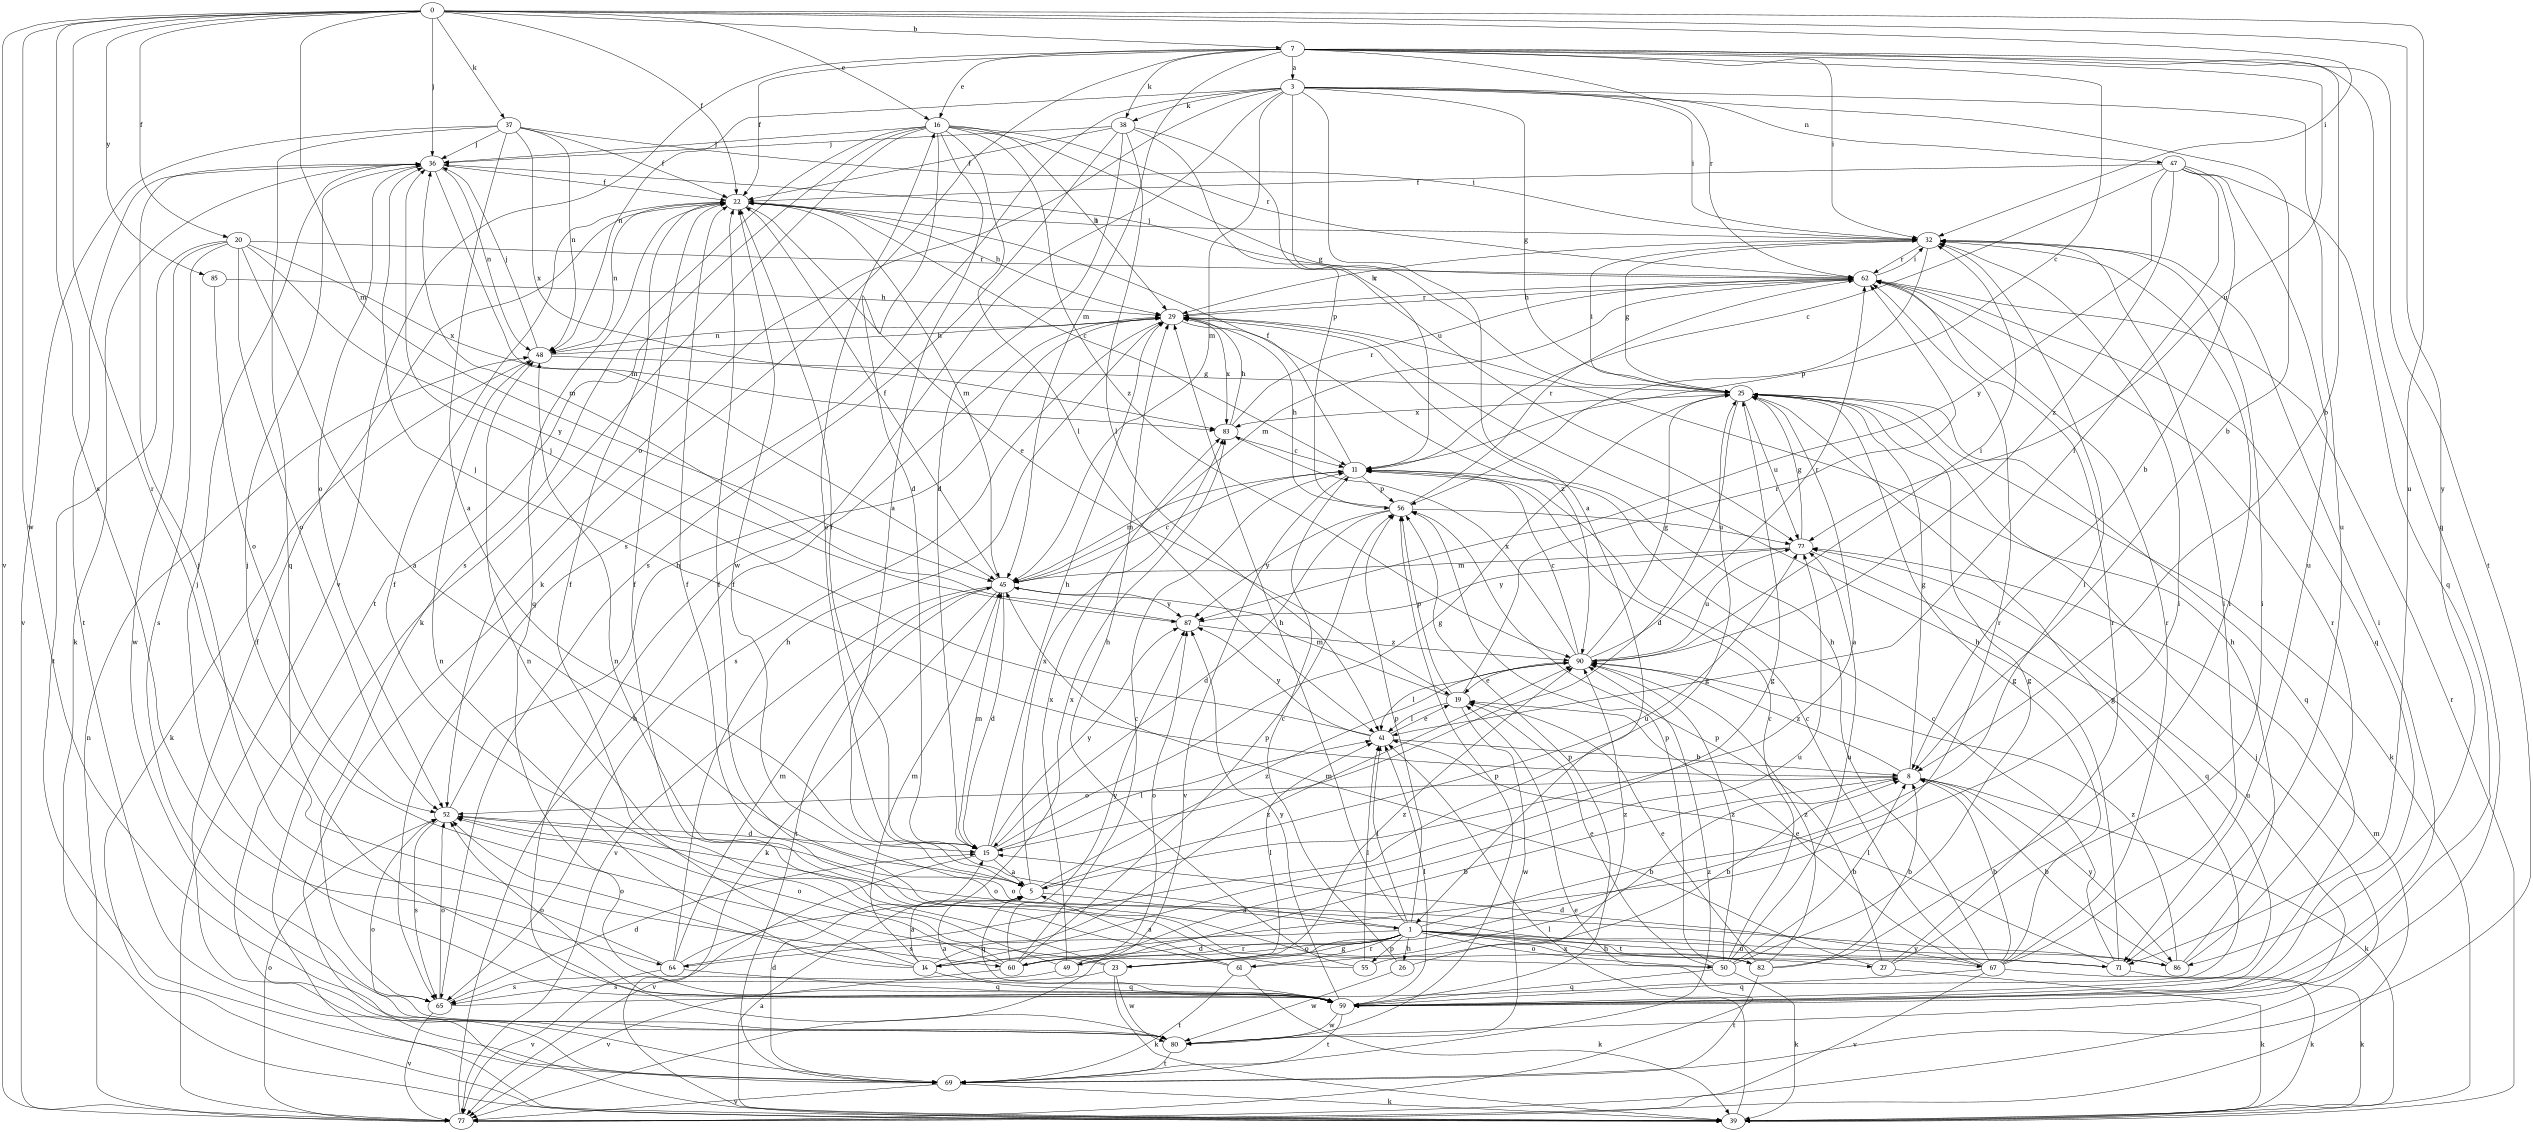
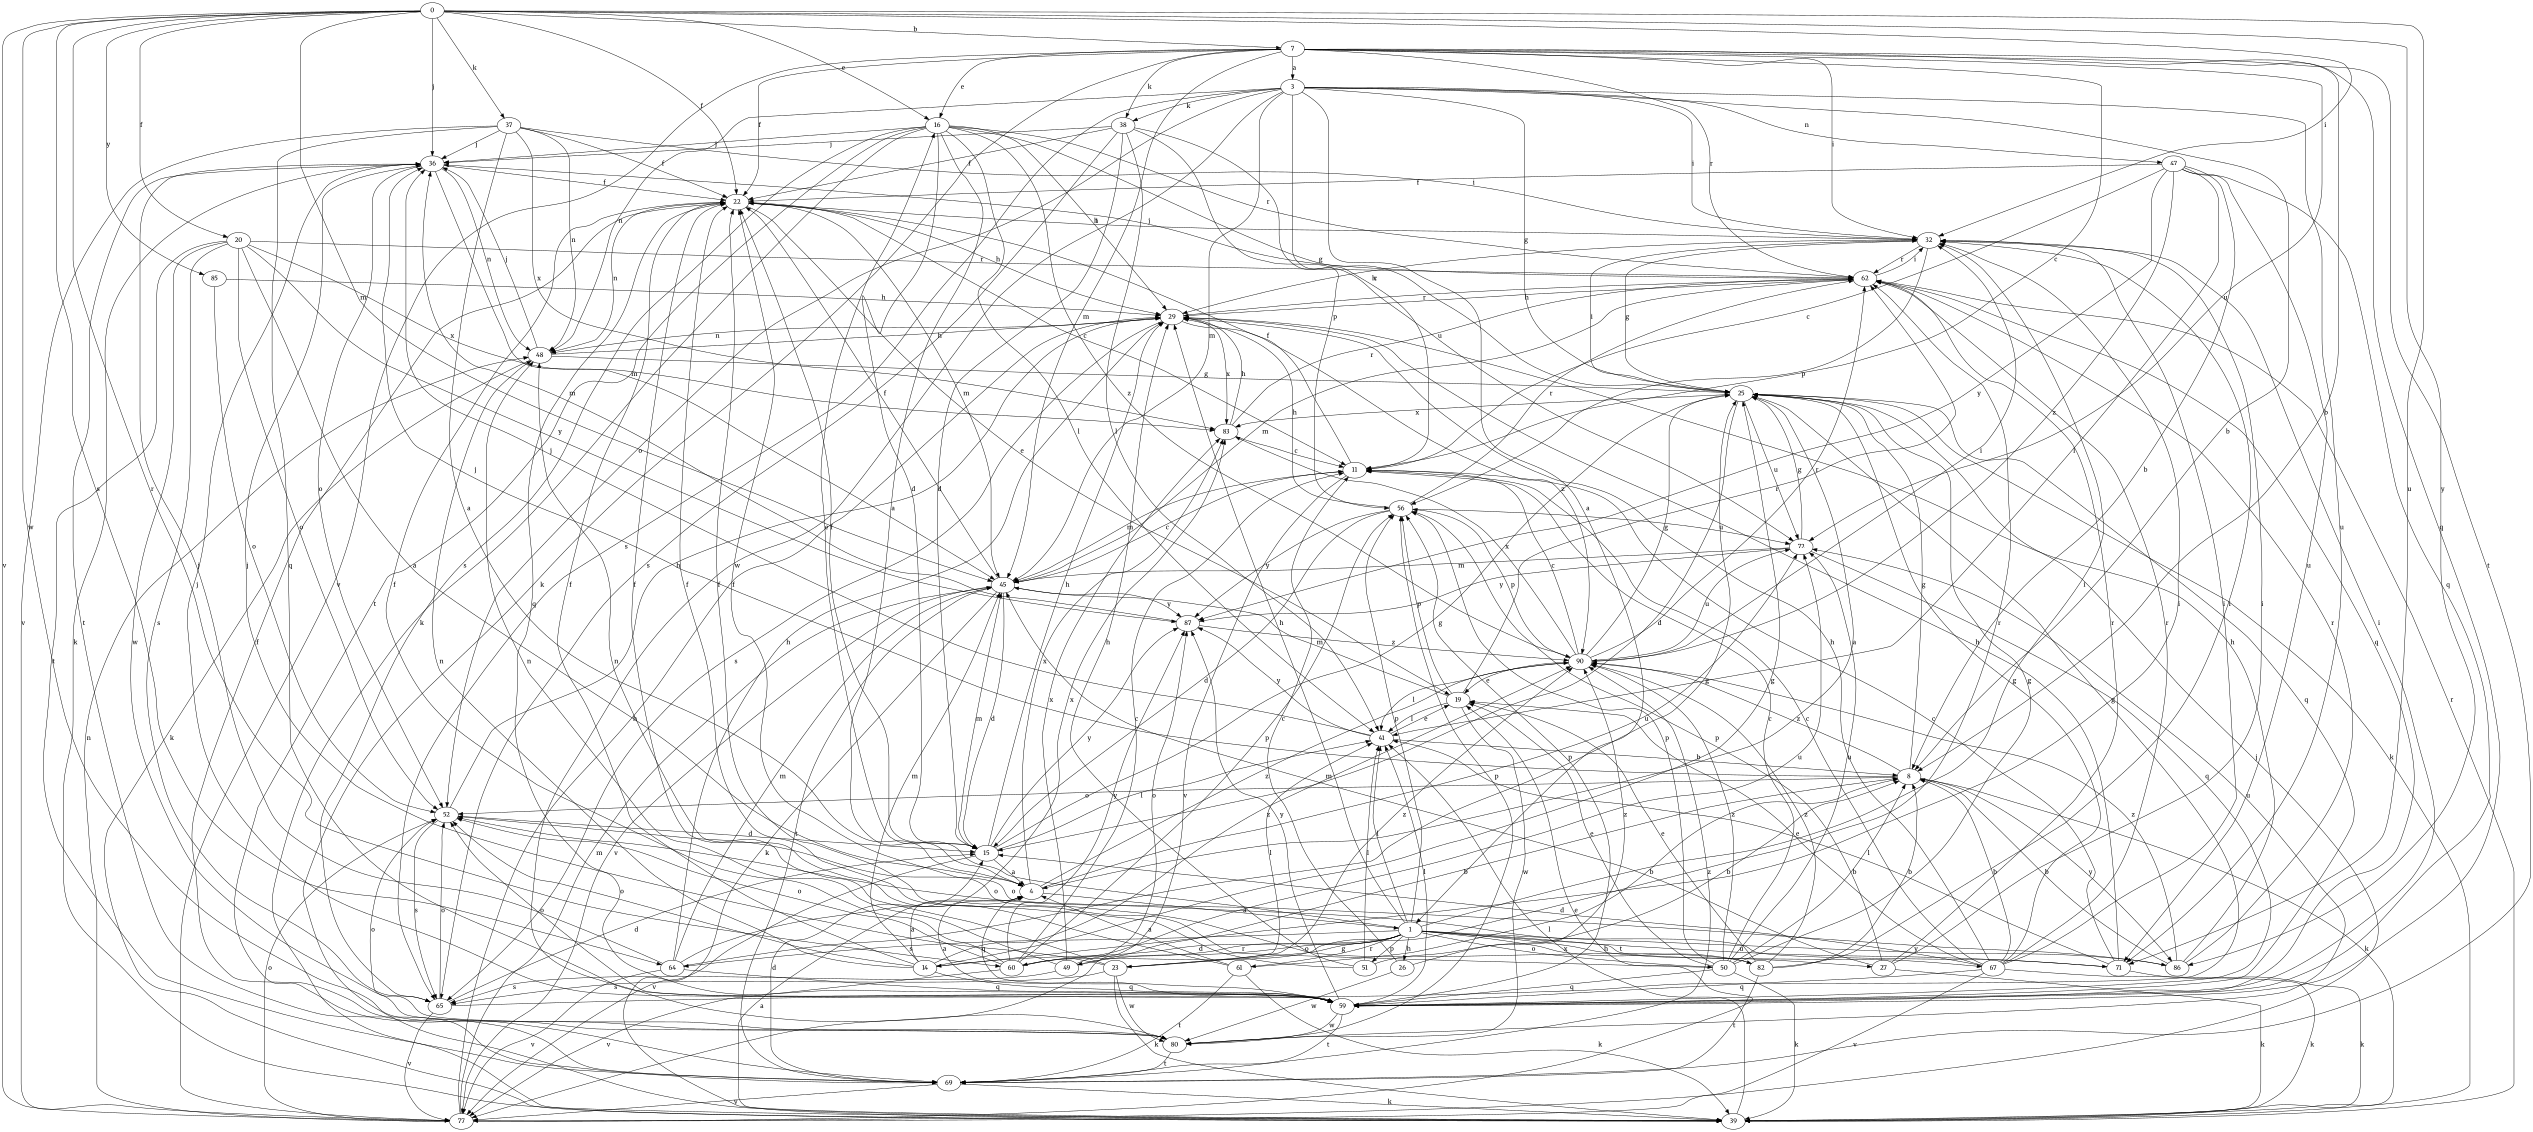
edge "11" -> "56": now "90" -> "56"
node "5": label "5" -> "4"
node "55": label "55" -> "51"
edge "77" -> "72": now "77" -> "45"
